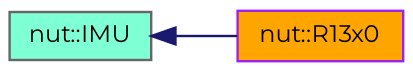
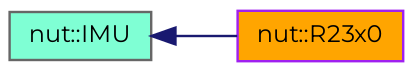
node "nut::R13x0": label "nut::R13x0" -> "nut::R23x0"
